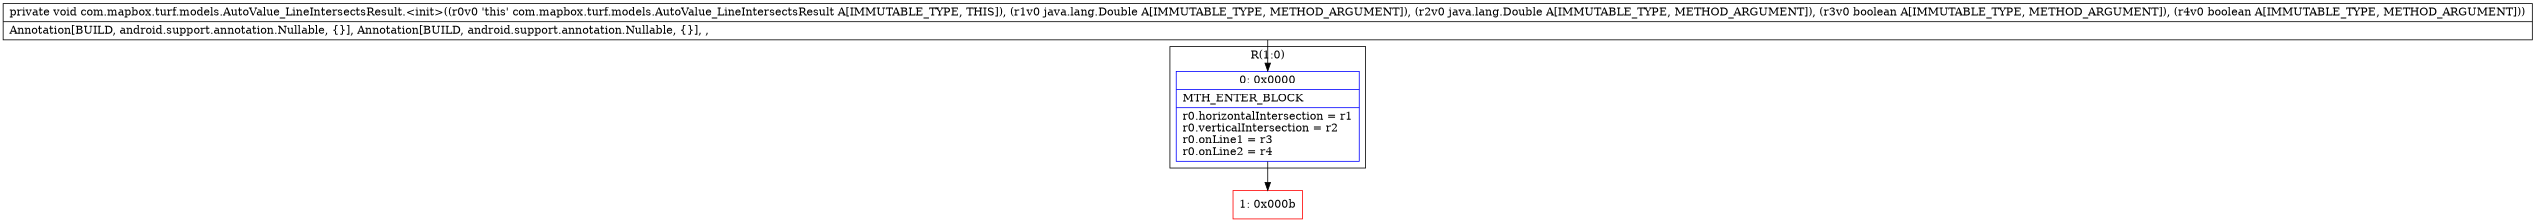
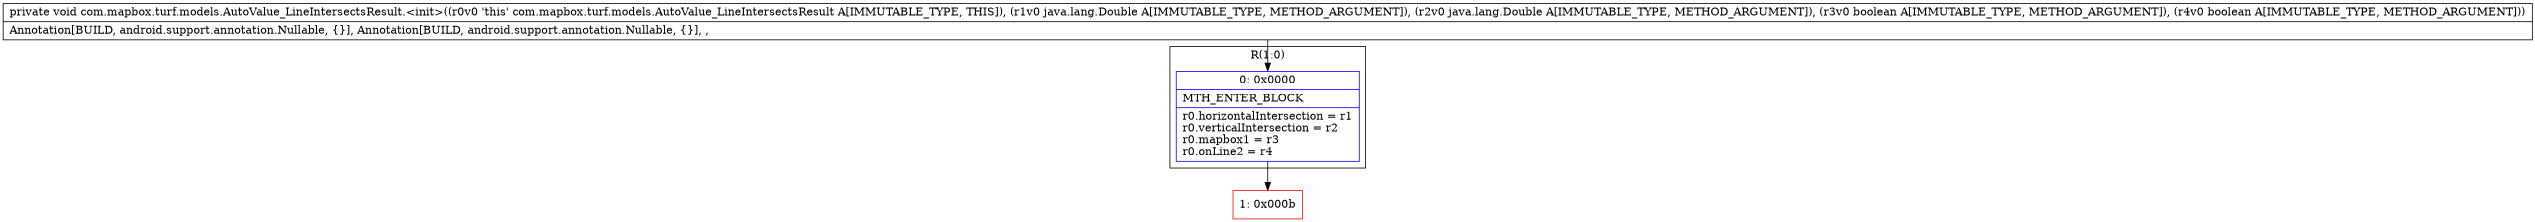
node "0: 0x0000": text "r0.onLine1 = r3" -> "r0.mapbox1 = r3"
